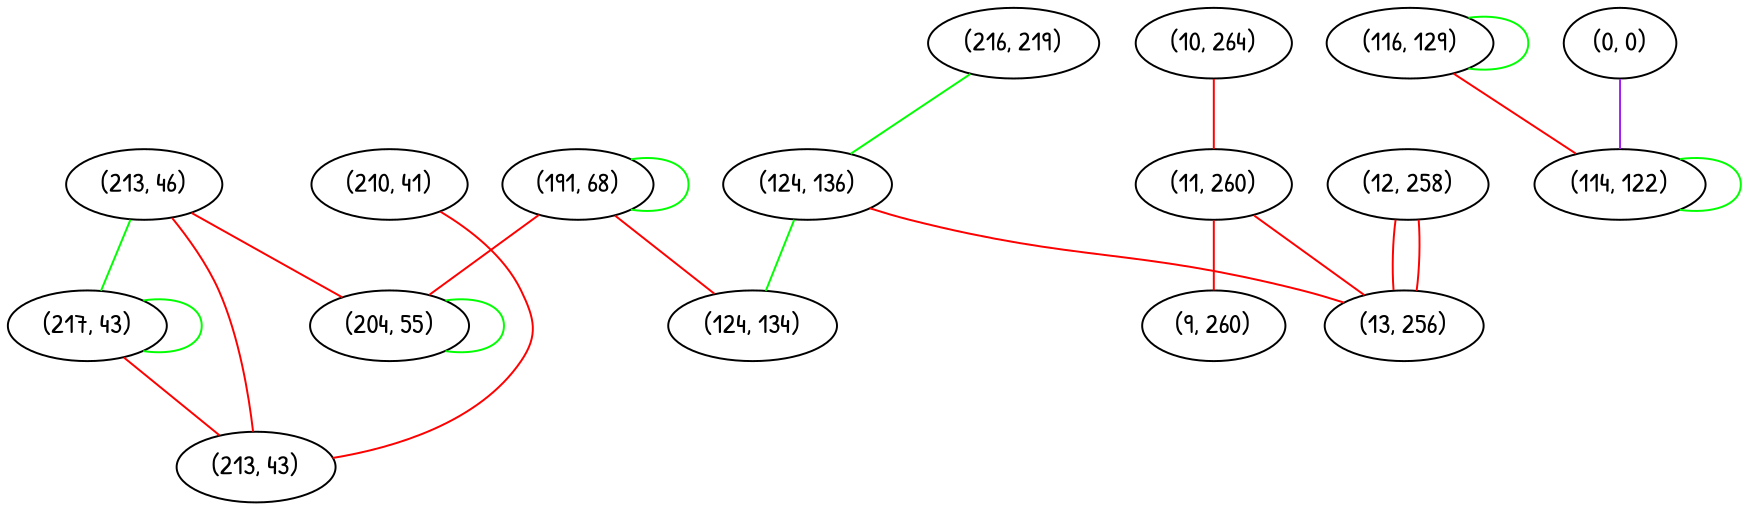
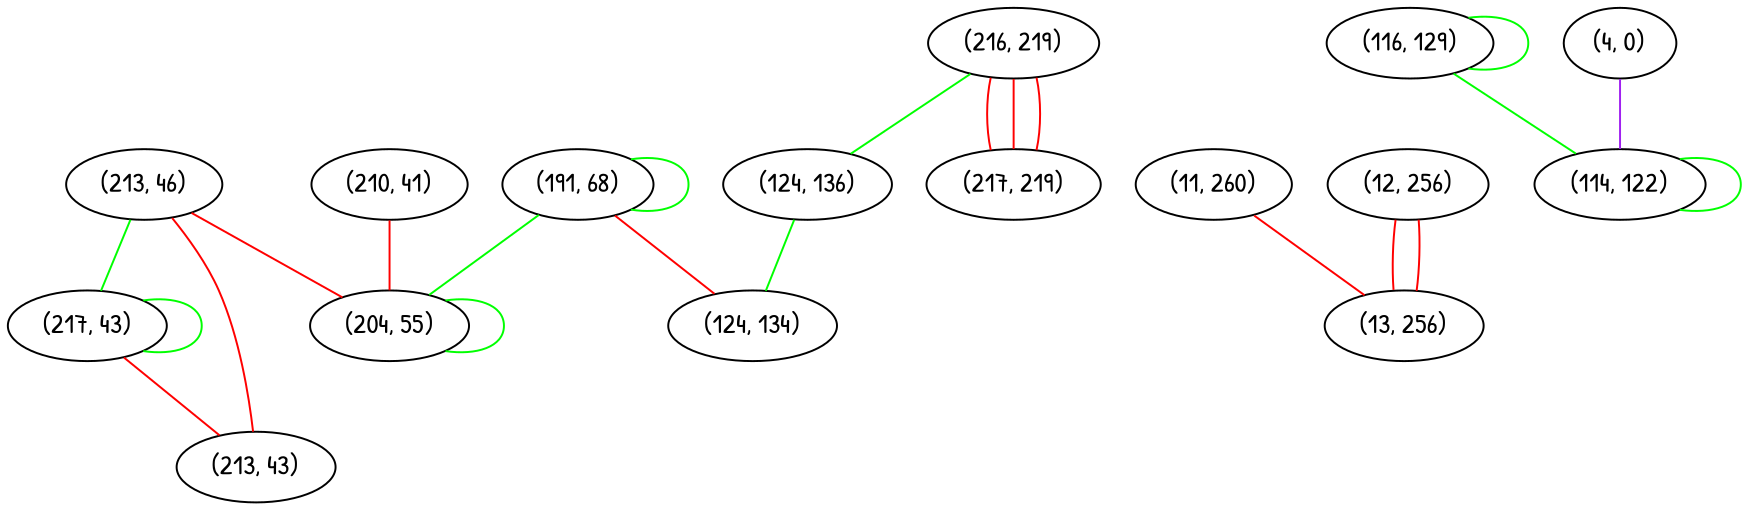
node "(10, 264)": removed
node "(0, 0)": label "(0, 0)" -> "(4, 0)"
edge "(116, 129)" -- "(114, 122)": color red -> green
node "(217, 219)": added
node "(12, 258)": label "(12, 258)" -> "(12, 256)"
edge "(124, 136)" -- "(13, 256)": removed
edge "(191, 68)" -- "(204, 55)": color red -> green
node "(9, 260)": removed
edge "(210, 41)" -- "(213, 43)": now "(210, 41)" -- "(204, 55)"
